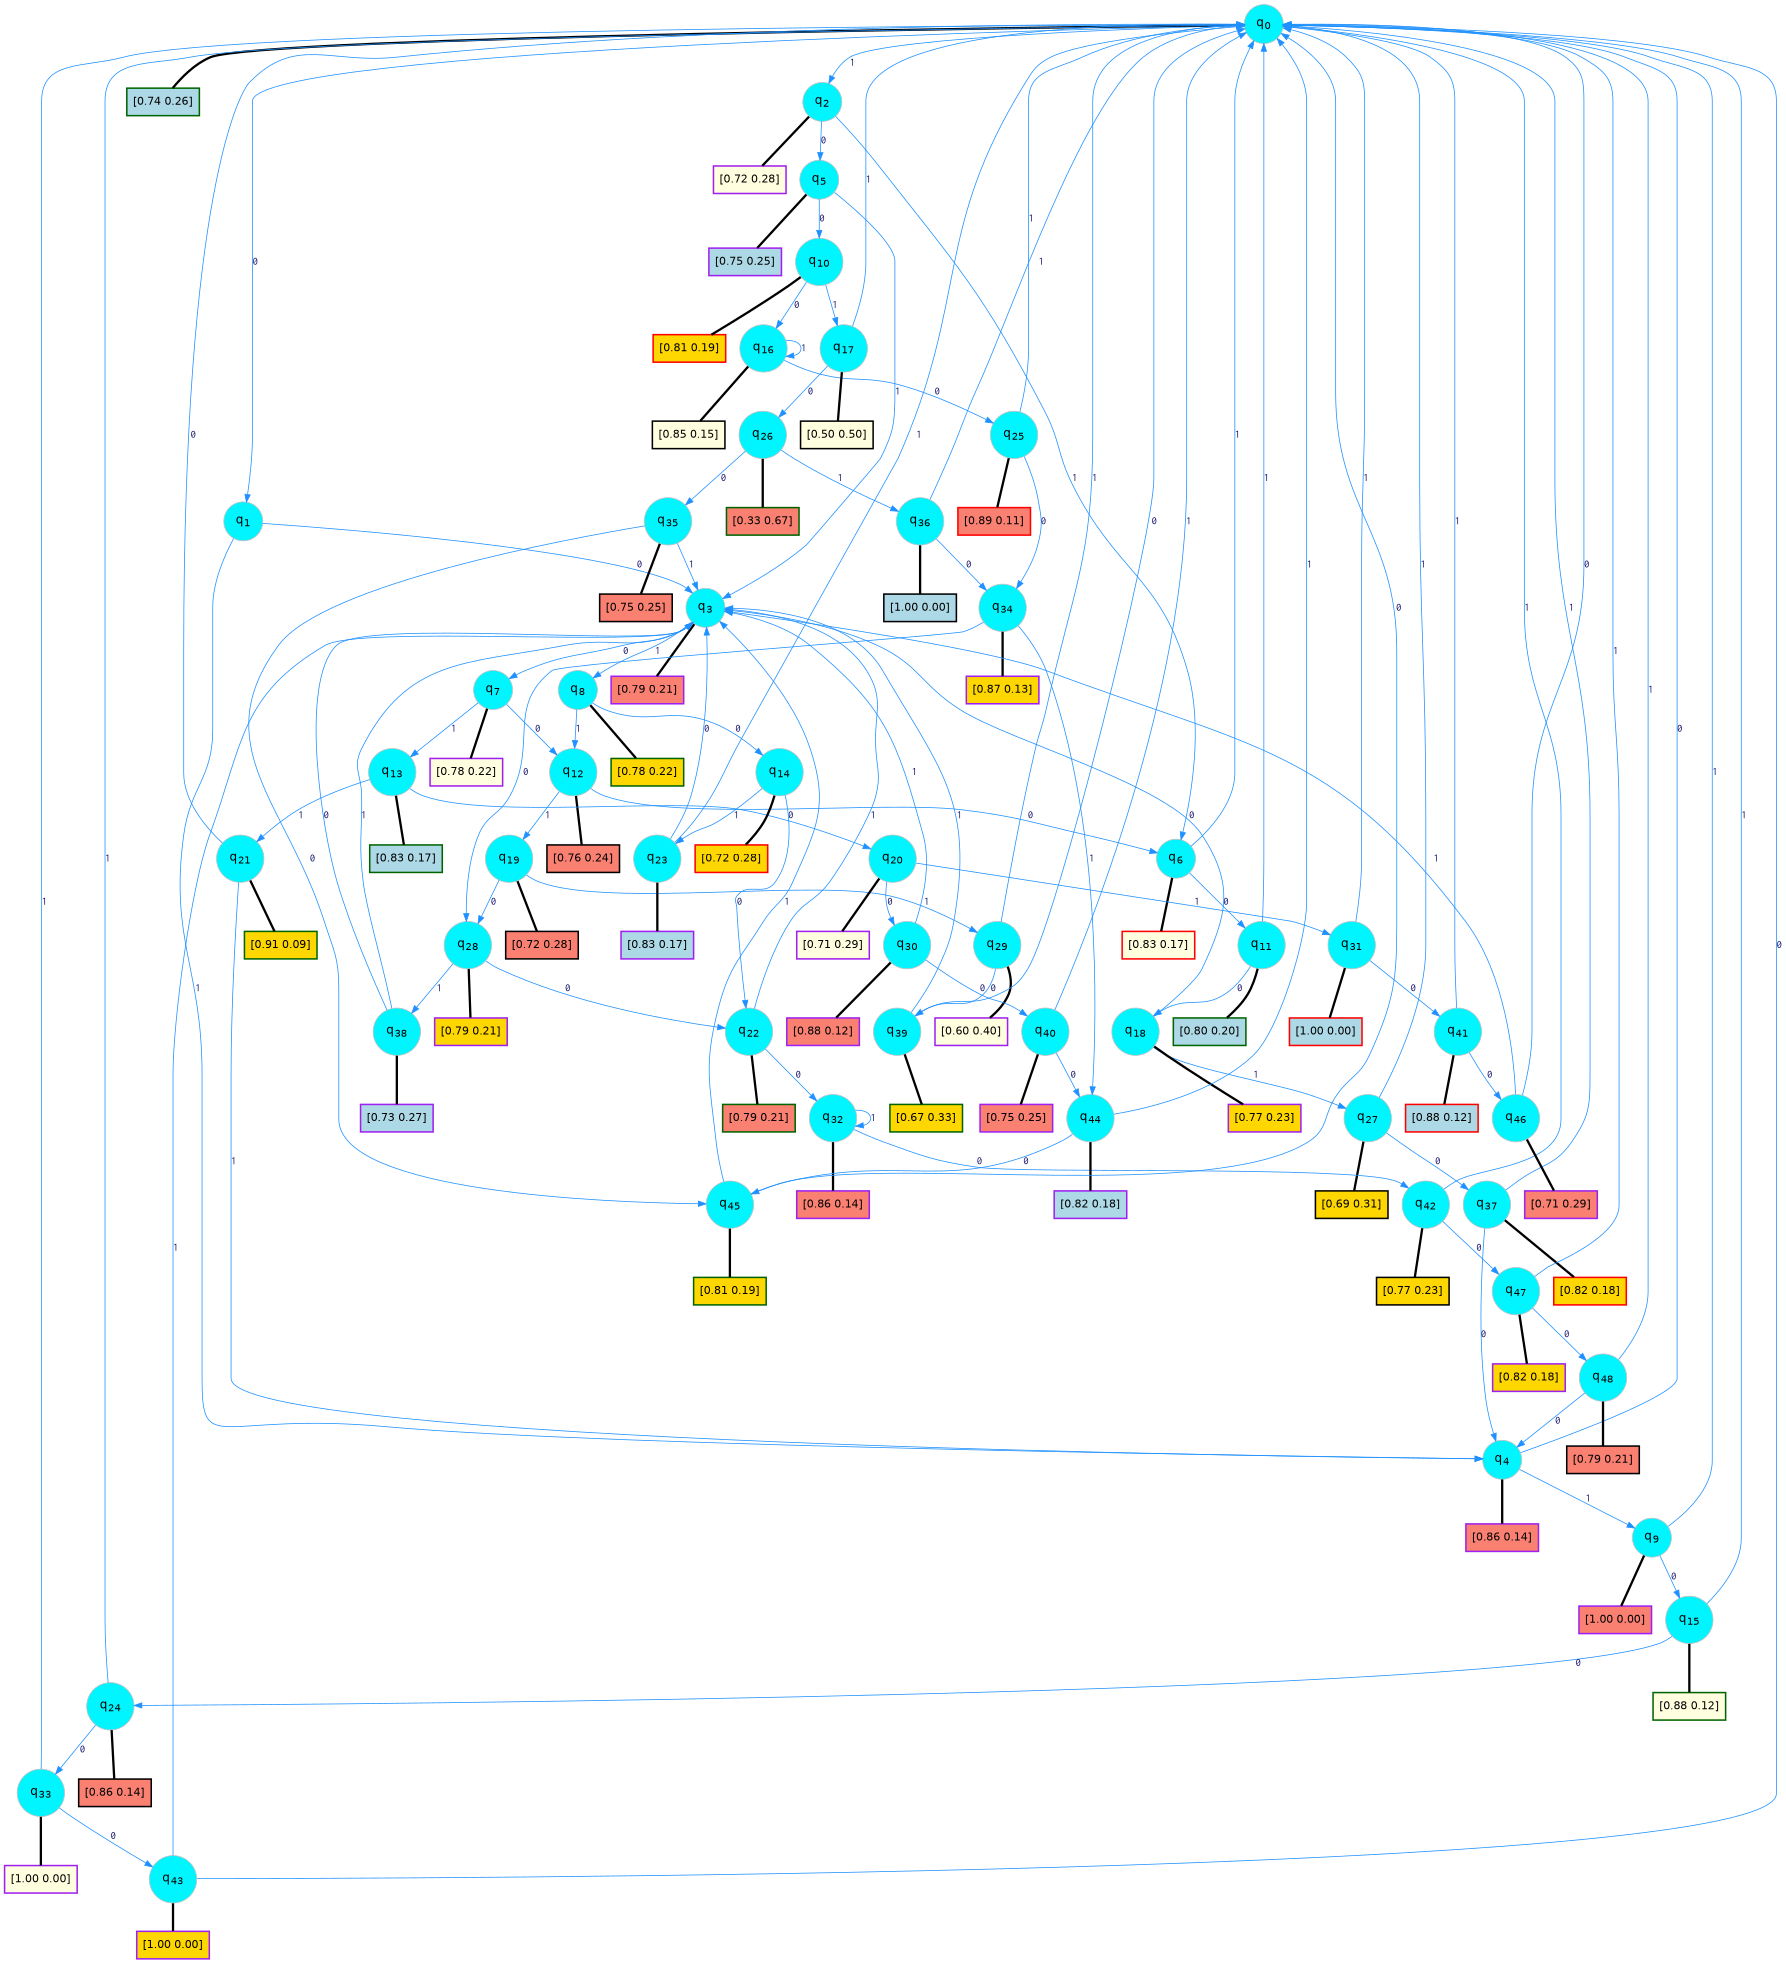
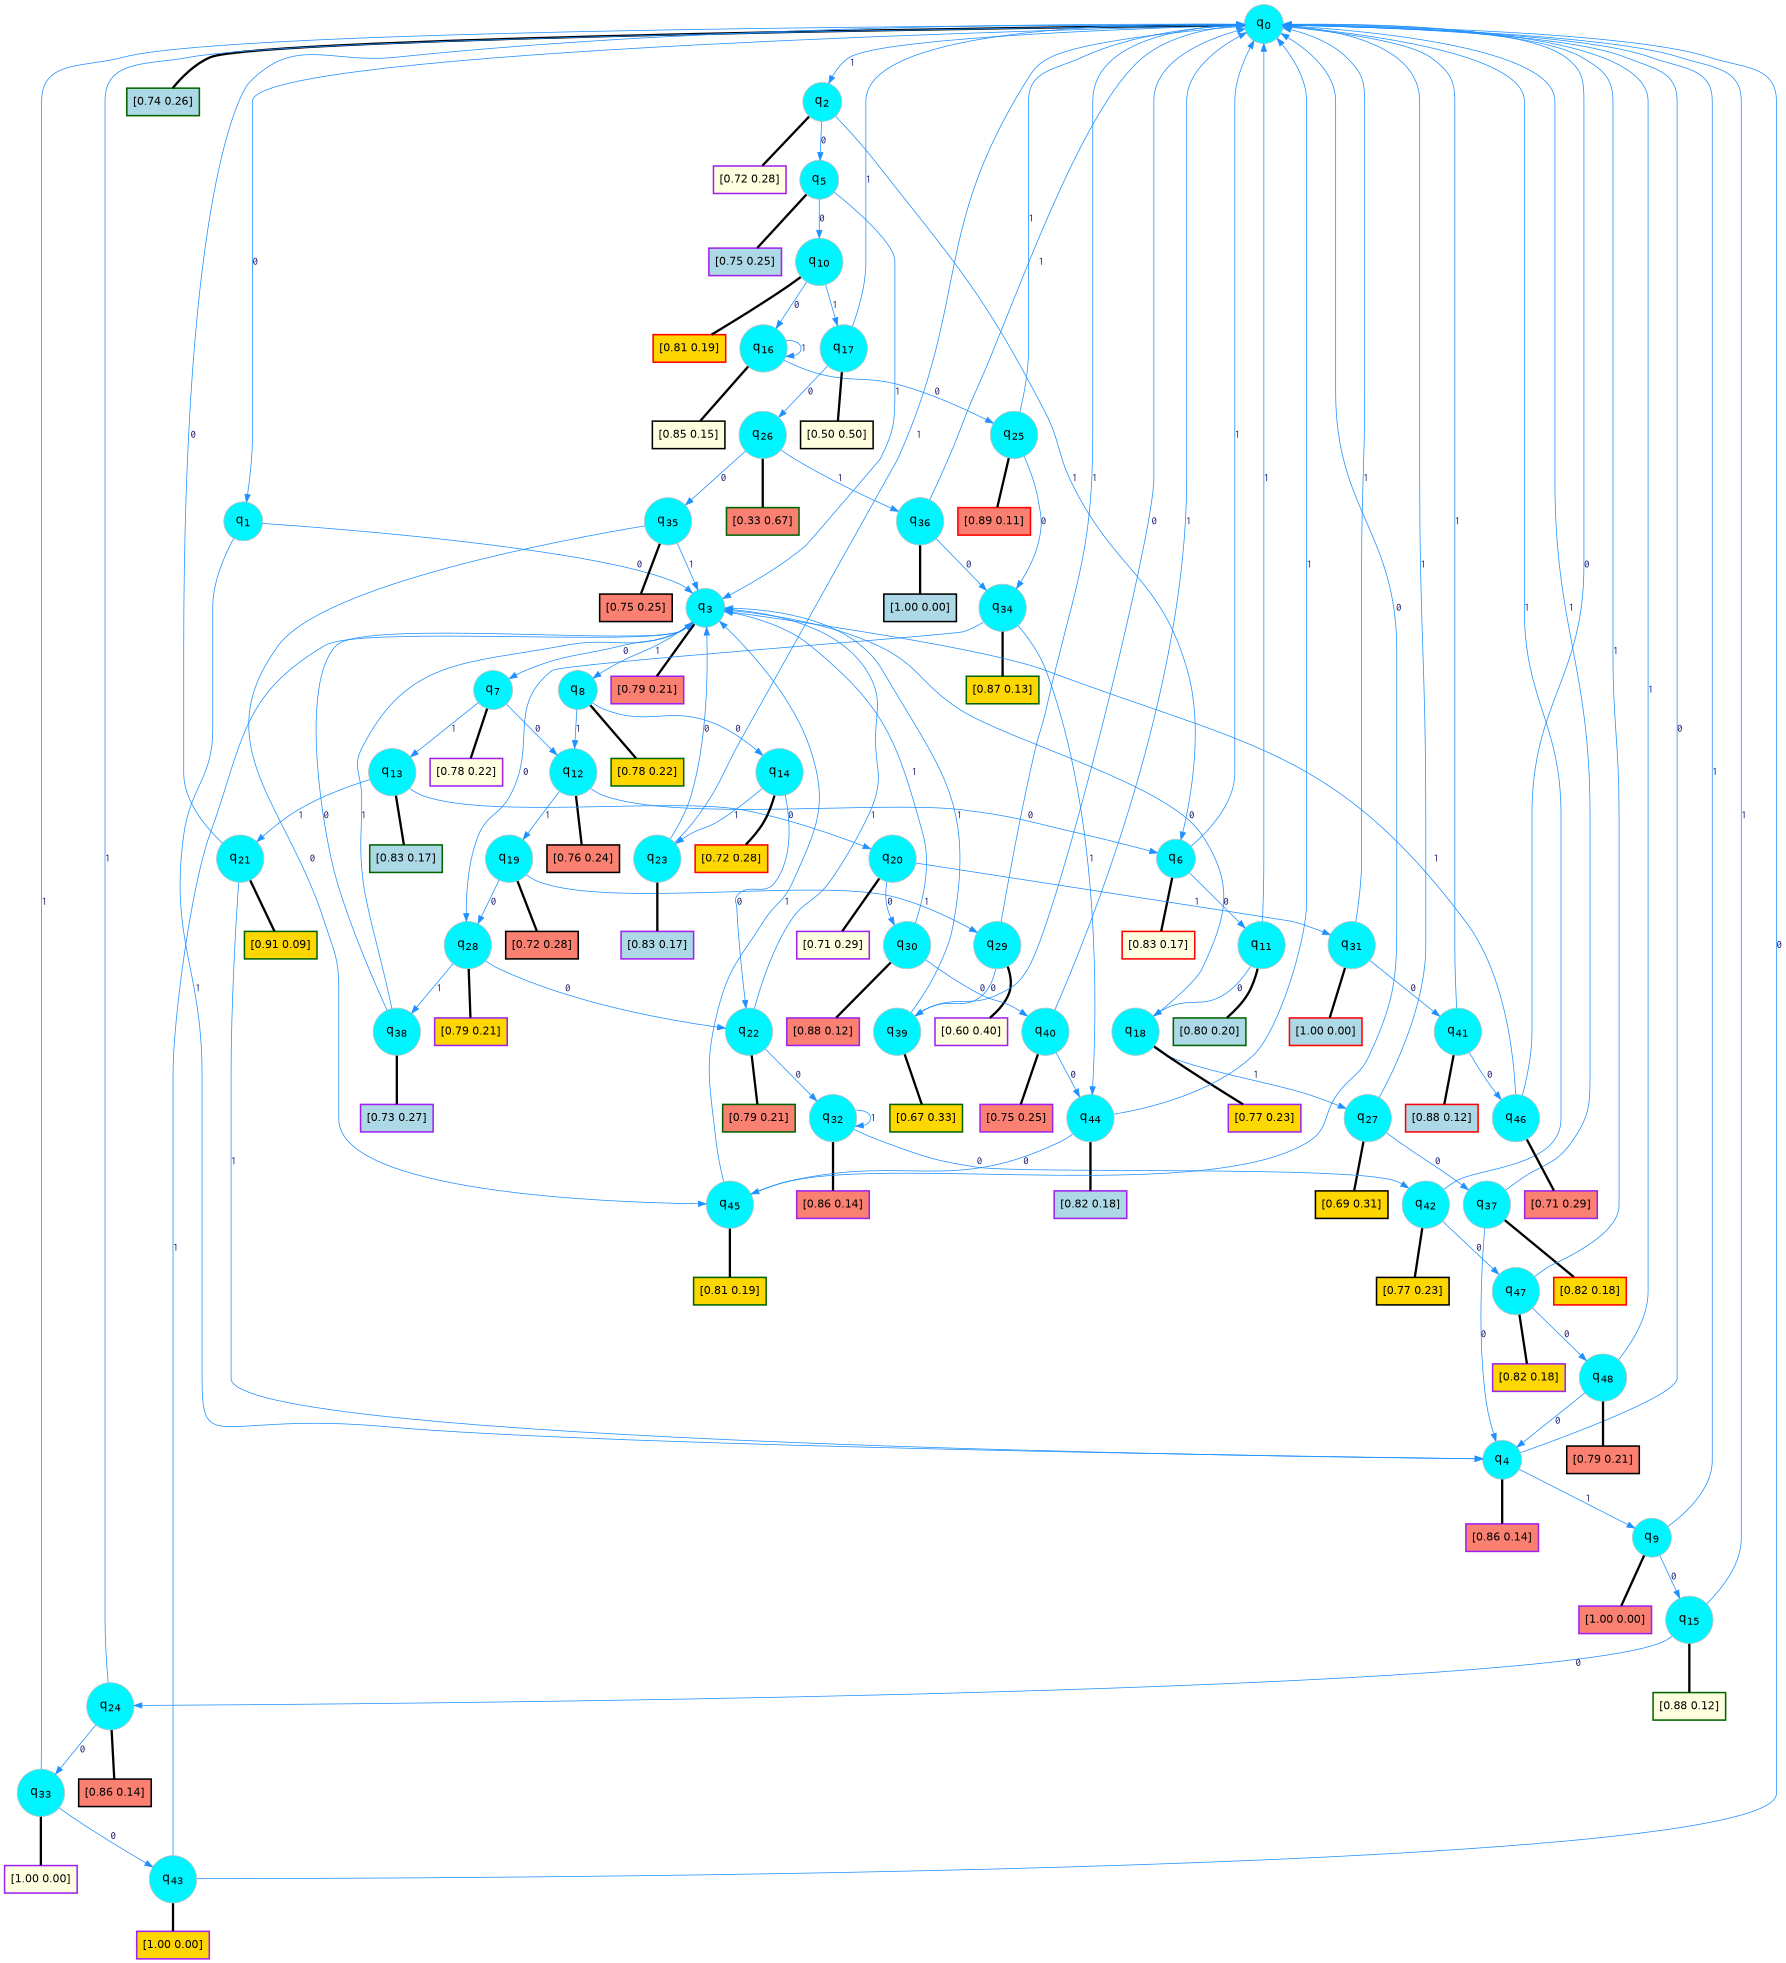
node "[0.87 0.13]": color purple -> darkgreen
